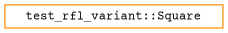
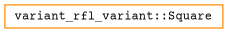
node "test_rfl_variant::Square": label "test_rfl_variant::Square" -> "variant_rfl_variant::Square"
